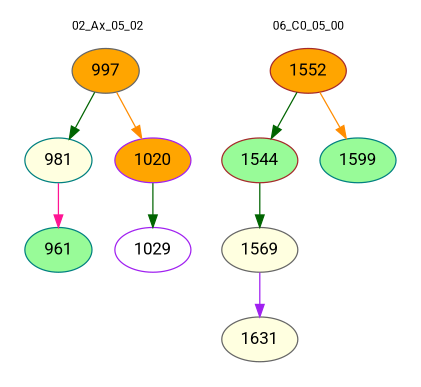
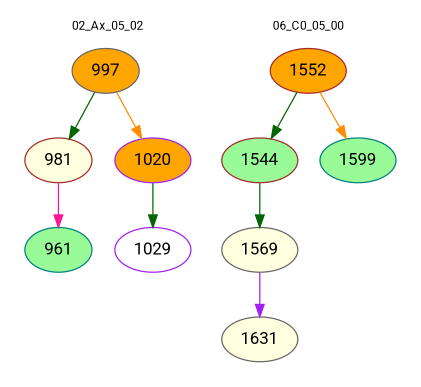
node "981": color teal -> brown
